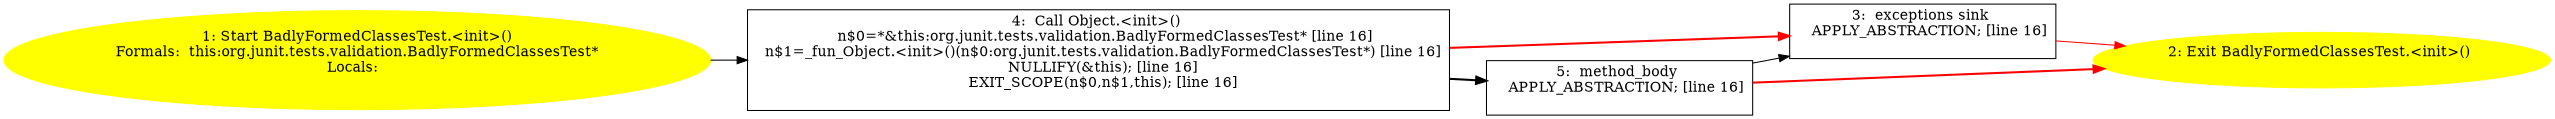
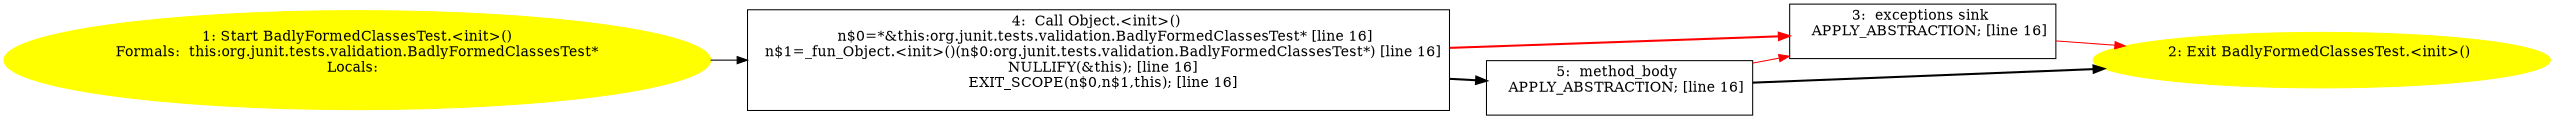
edge "5:  method_body APPLY_ABSTRACTION; [line 16]" -> "3:  exceptions sink APPLY_ABSTRACTION; [line 16]": color black -> red
edge "5:  method_body APPLY_ABSTRACTION; [line 16]" -> "2: Exit BadlyFormedClassesTest.<init>()": color red -> black
